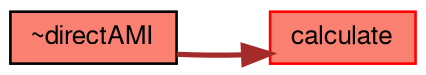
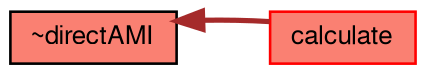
edge "~directAMI" -> "calculate": reversed
